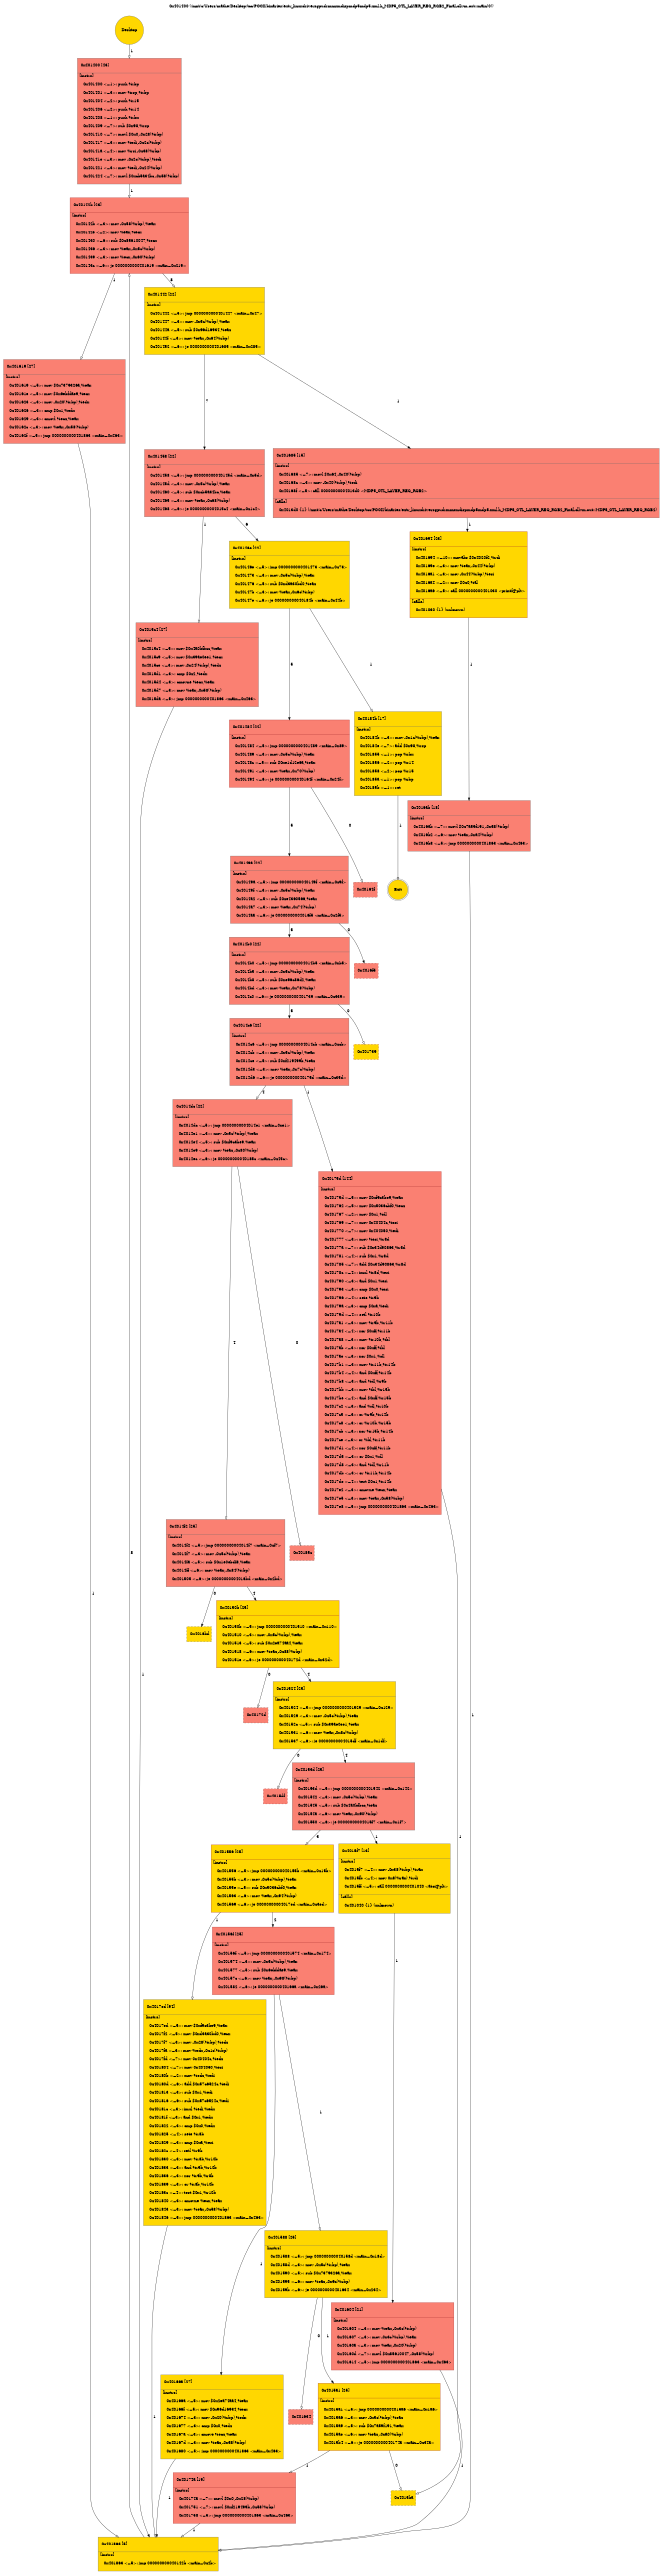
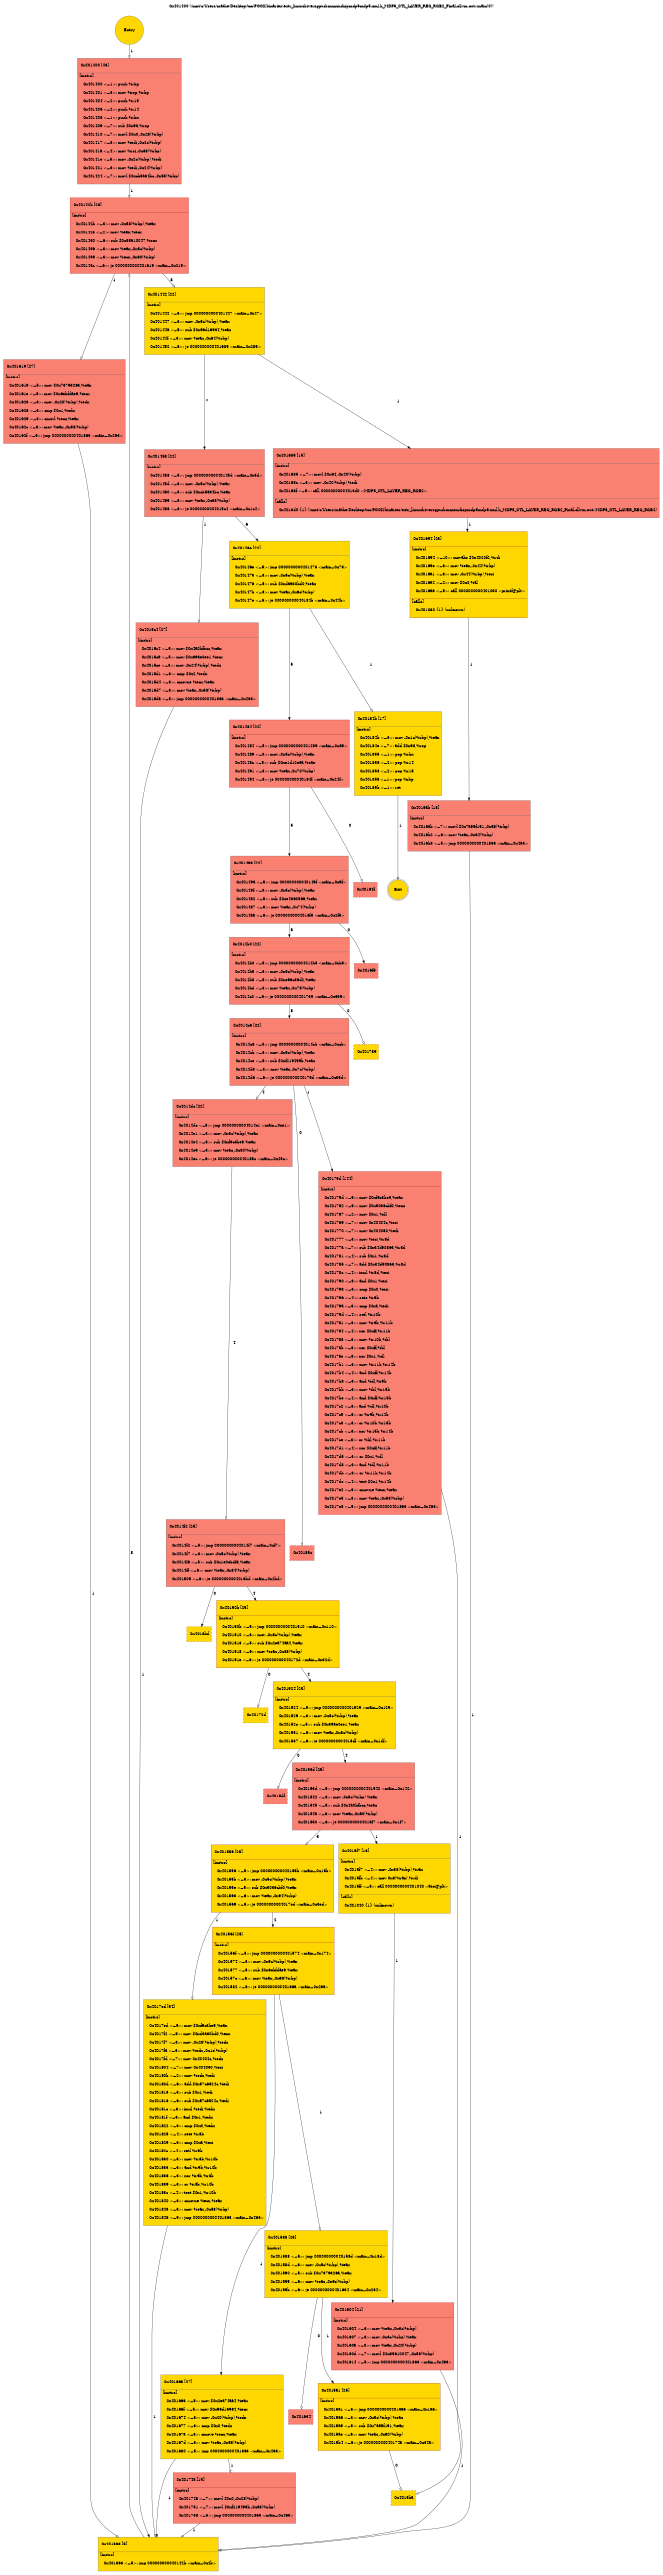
node "Desktop": label "Desktop" -> "Entry"
edge "0x4014dc [22]" -> "0x40185c": now "0x4014c6 [22]" -> "0x40185c"
node "0x40172d": fillcolor salmon -> gold
node "0x40156f [25]": fillcolor salmon -> gold
edge "0x4015a1 [25]" -> "0x40174a [19]": now "0x40166a [27]" -> "0x40174a [19]"
